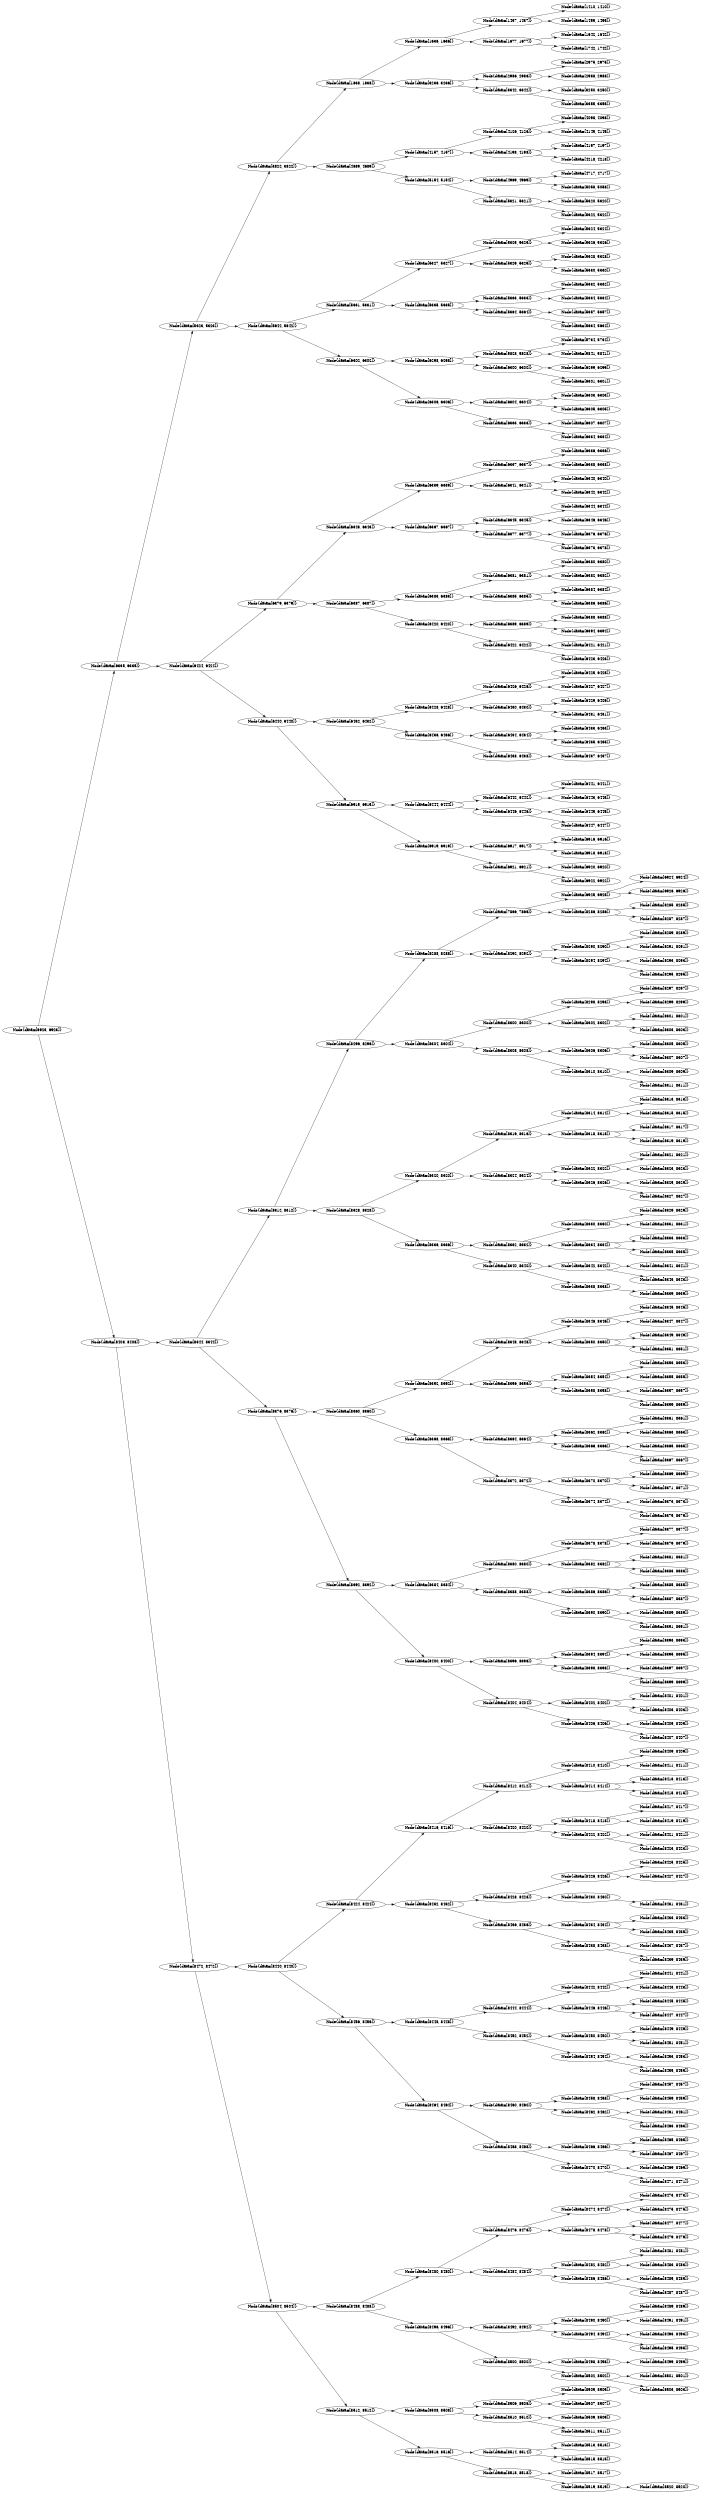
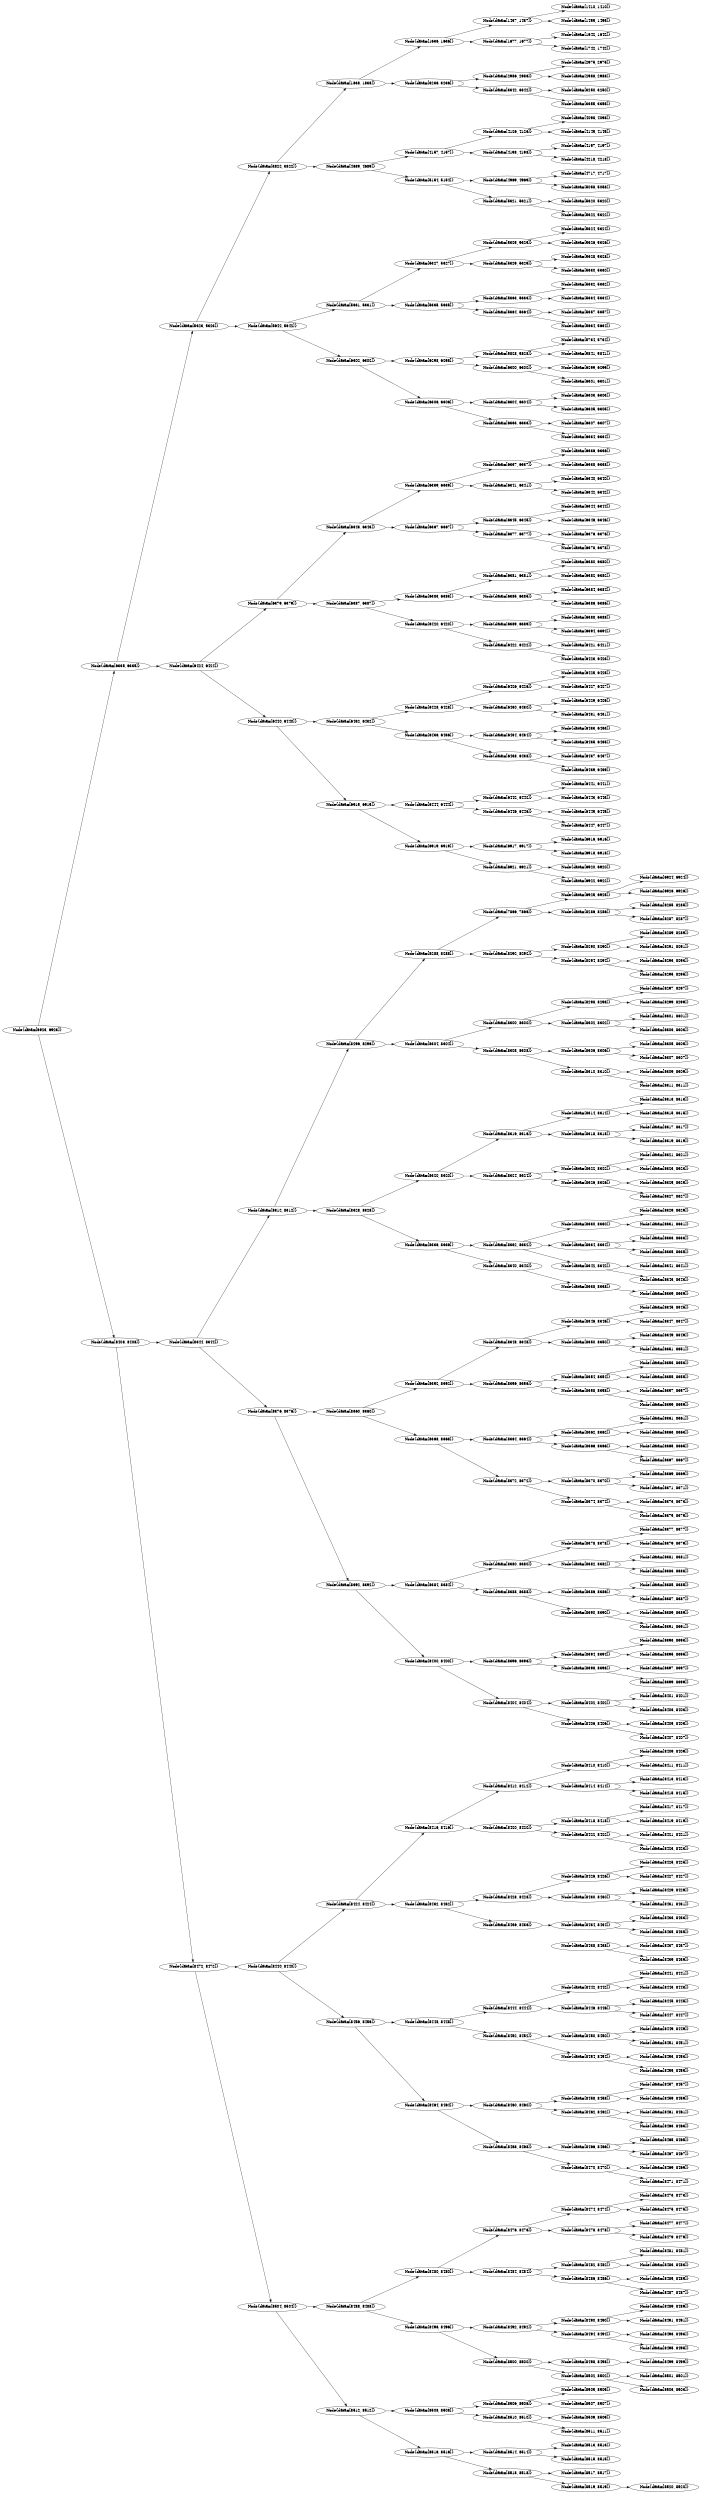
node "Node{data=[6439, 6439]}": added
edge "Node{data=[8340, 8340]}" -> "Node{data=[8342, 8342]}": now "Node{data=[8332, 8332]}" -> "Node{data=[8342, 8342]}"
node "Node{data=[8429, 8429]}": added
edge "Node{data=[8436, 8436]}" -> "Node{data=[8438, 8438]}": removed
